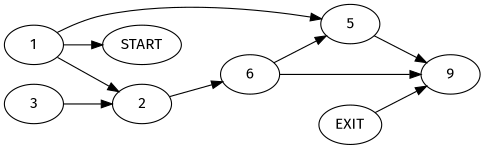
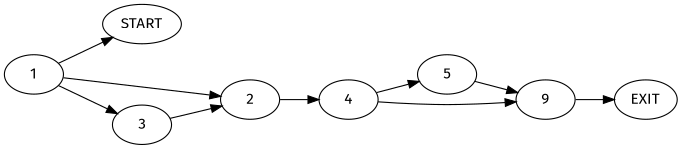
edge "1" -> "5": now "1" -> "3"
node "6": label "6" -> "4"
edge "EXIT" -> "9": reversed
